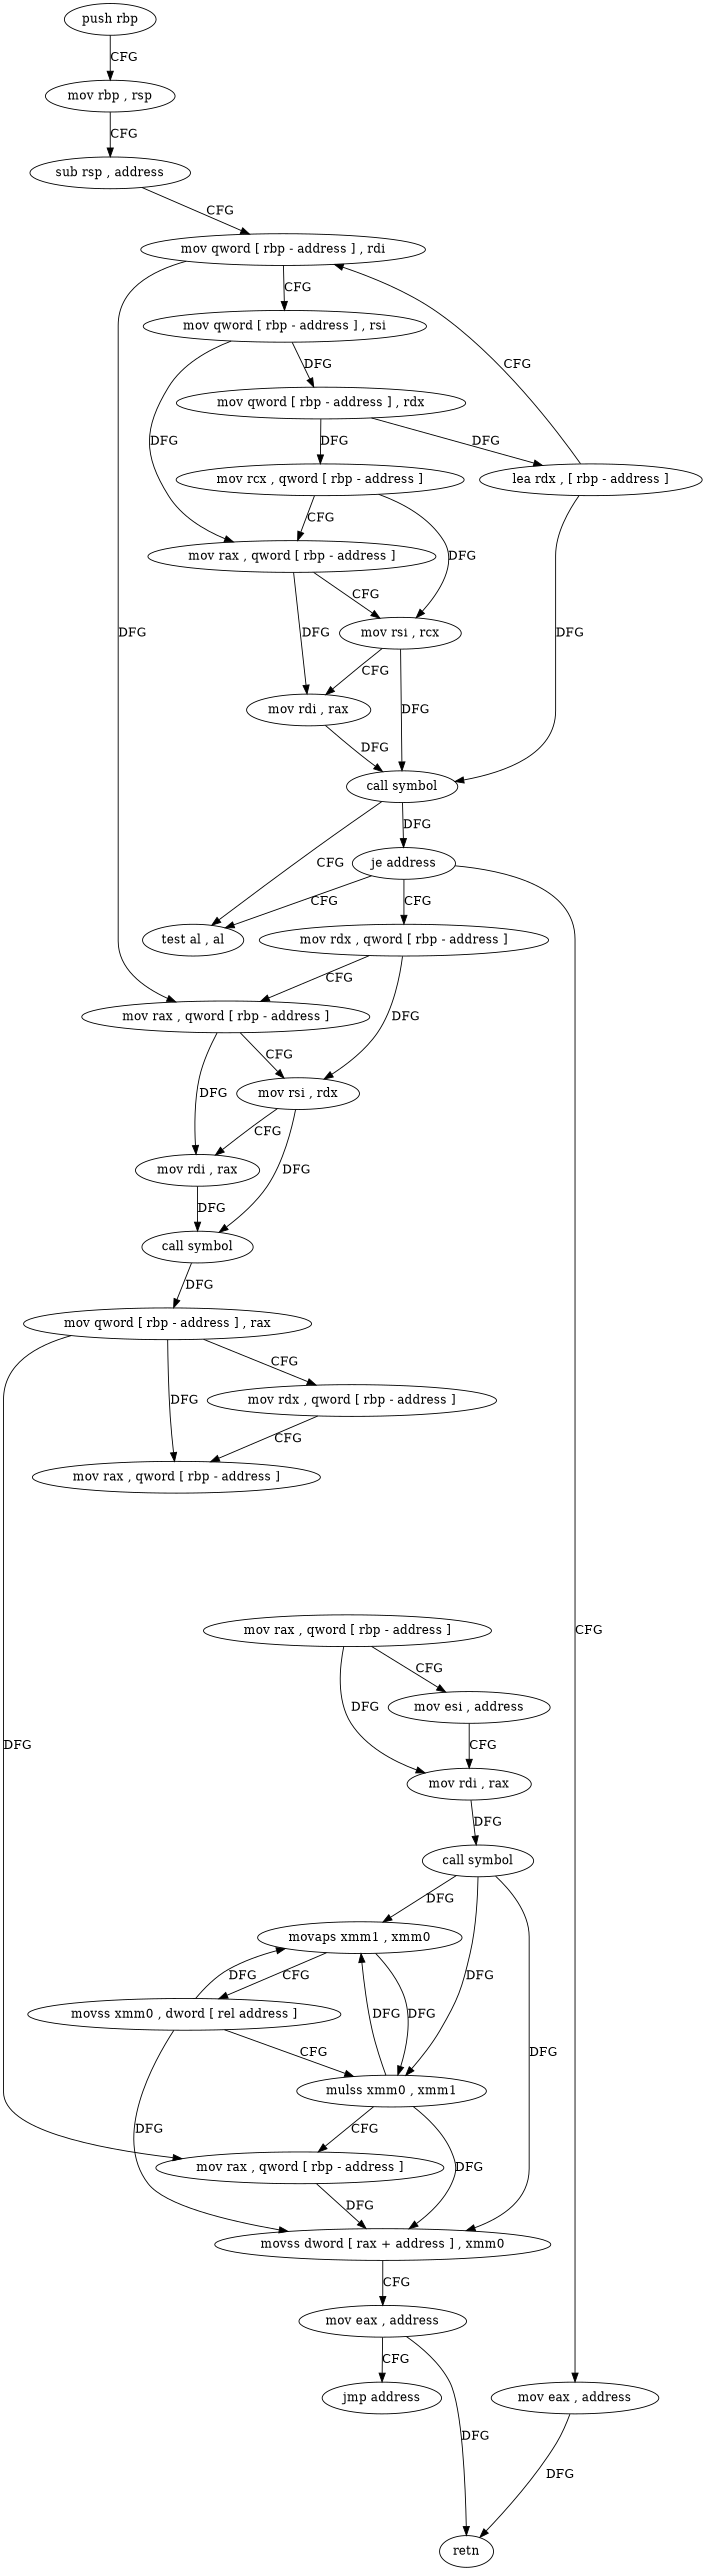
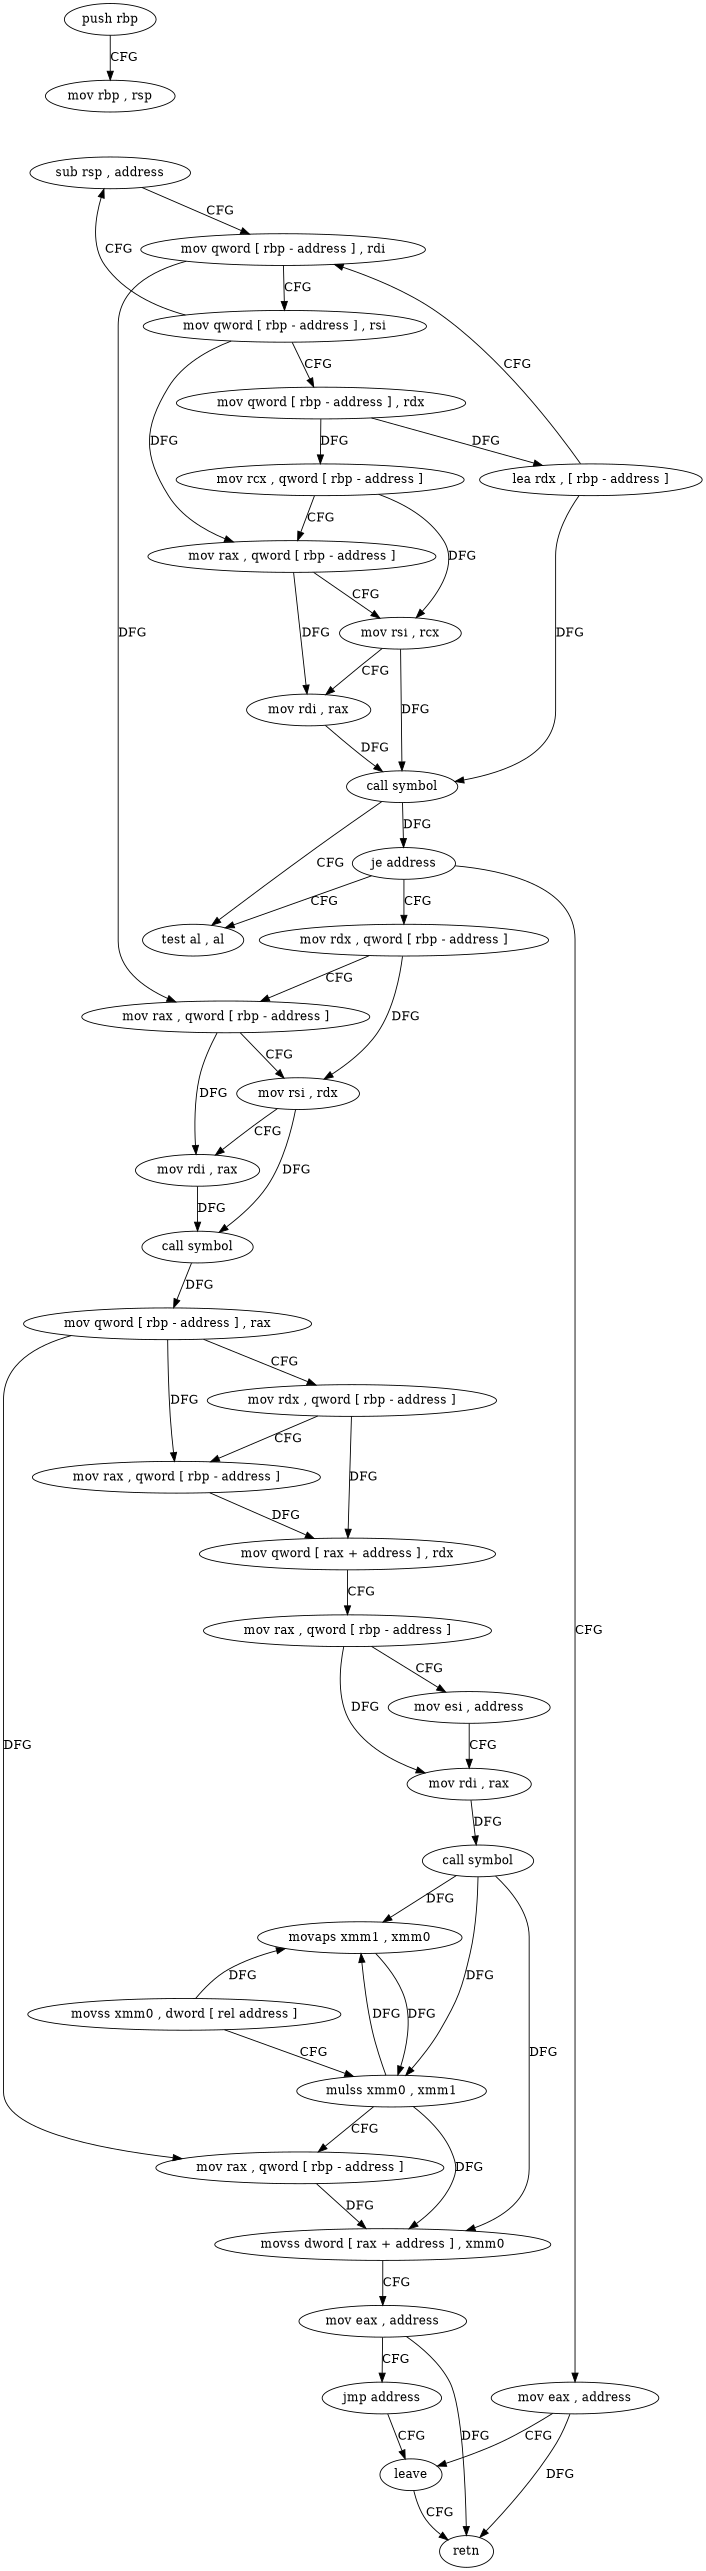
edge "mov rbp , rsp" -> "sub rsp , address": now "mov qword [ rbp - address ] , rsi" -> "sub rsp , address"
edge "mov qword [ rbp - address ] , rsi" -> "mov qword [ rbp - address ] , rdx": label "DFG" -> "CFG"
node "mov qword [ rax + address ] , rdx": added
edge "movaps xmm1 , xmm0" -> "movss xmm0 , dword [ rel address ]": removed, label "CFG"
edge "movss xmm0 , dword [ rel address ]" -> "movss dword [ rax + address ] , xmm0": removed, label "DFG"
node "leave": added
